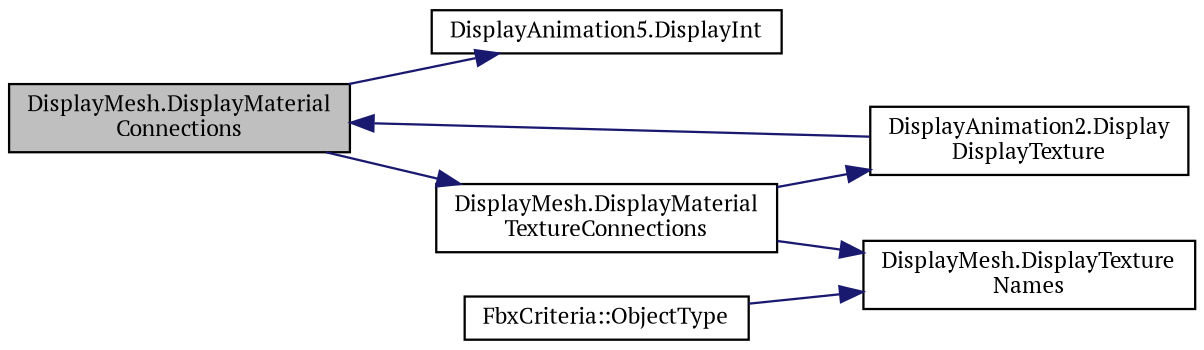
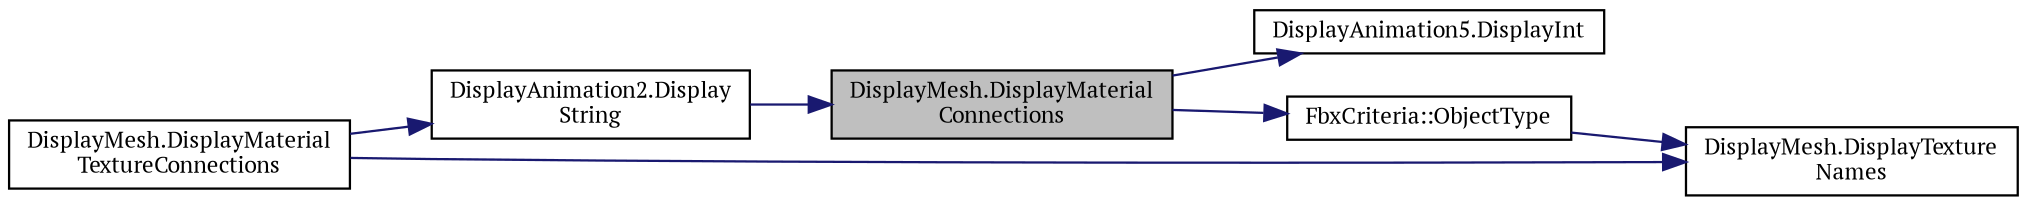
node "DisplayAnimation2.Display DisplayTexture": label "DisplayAnimation2.Display DisplayTexture" -> "DisplayAnimation2.Display String"
edge "DisplayMesh.DisplayMaterial Connections" -> "DisplayMesh.DisplayMaterial TextureConnections": now "DisplayMesh.DisplayMaterial Connections" -> "FbxCriteria::ObjectType"
